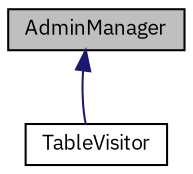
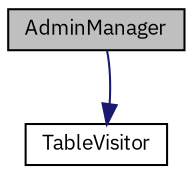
edge "TableVisitor" -> "AdminManager": reversed
